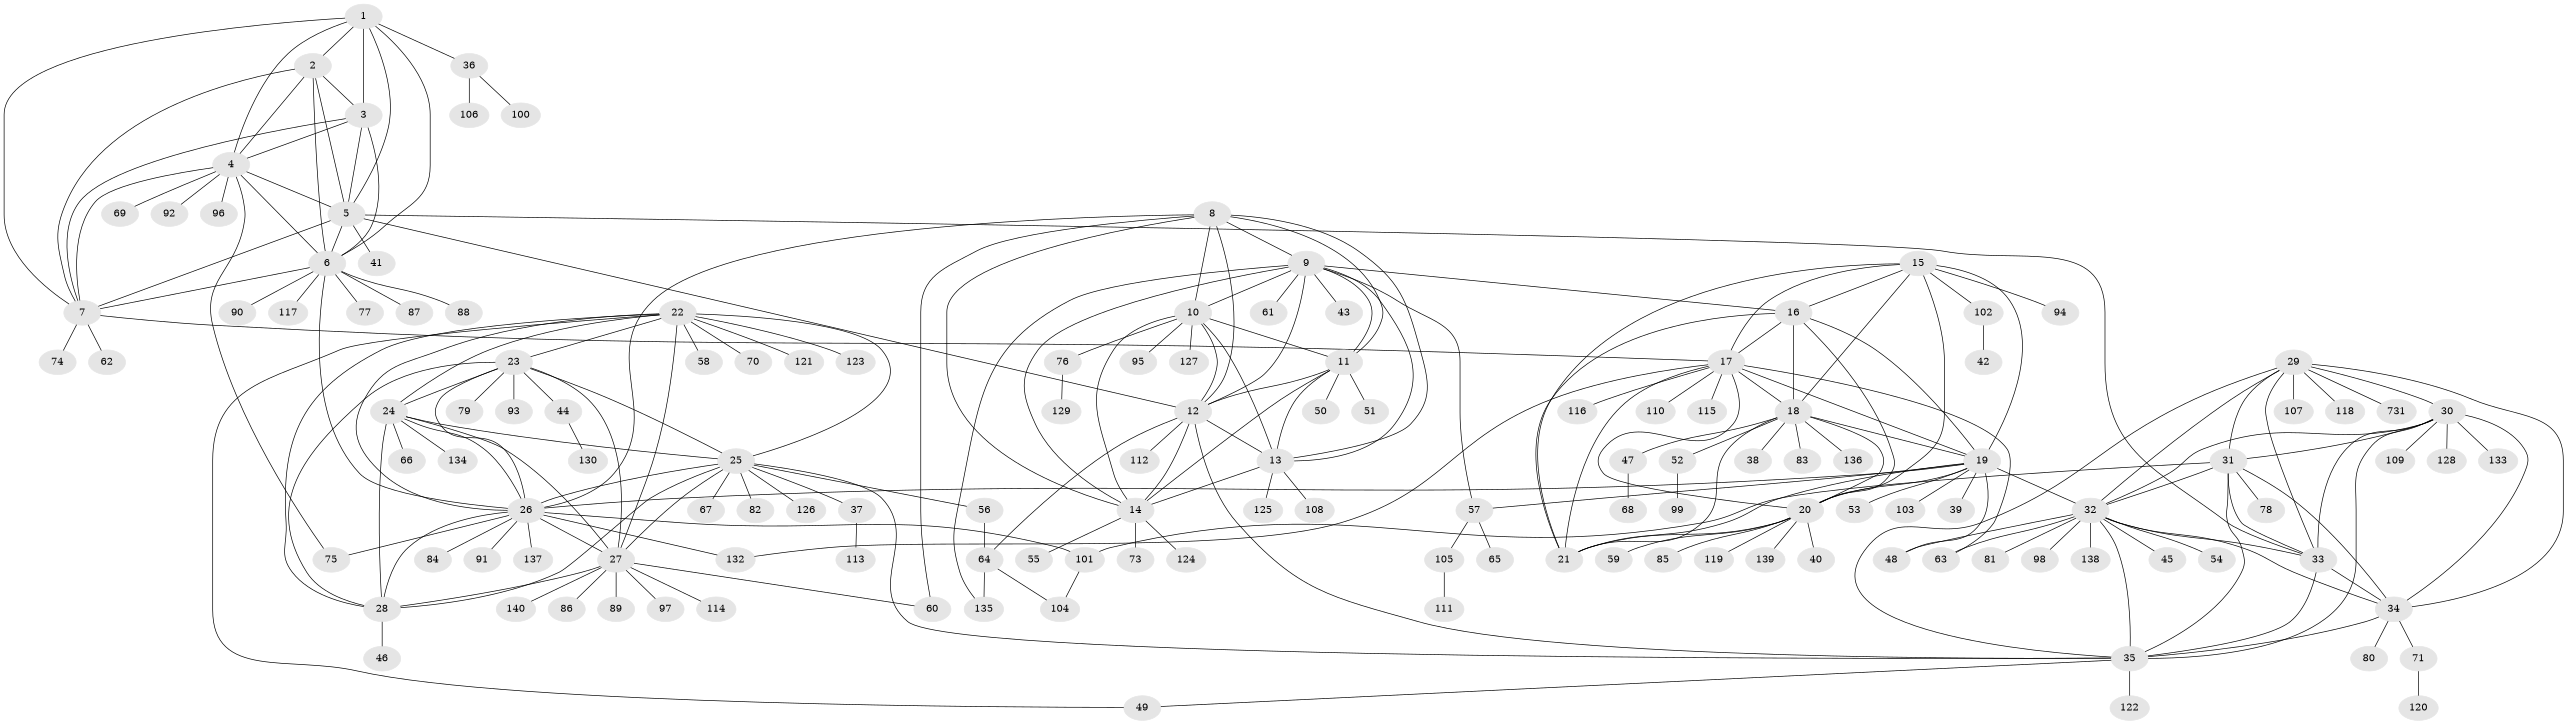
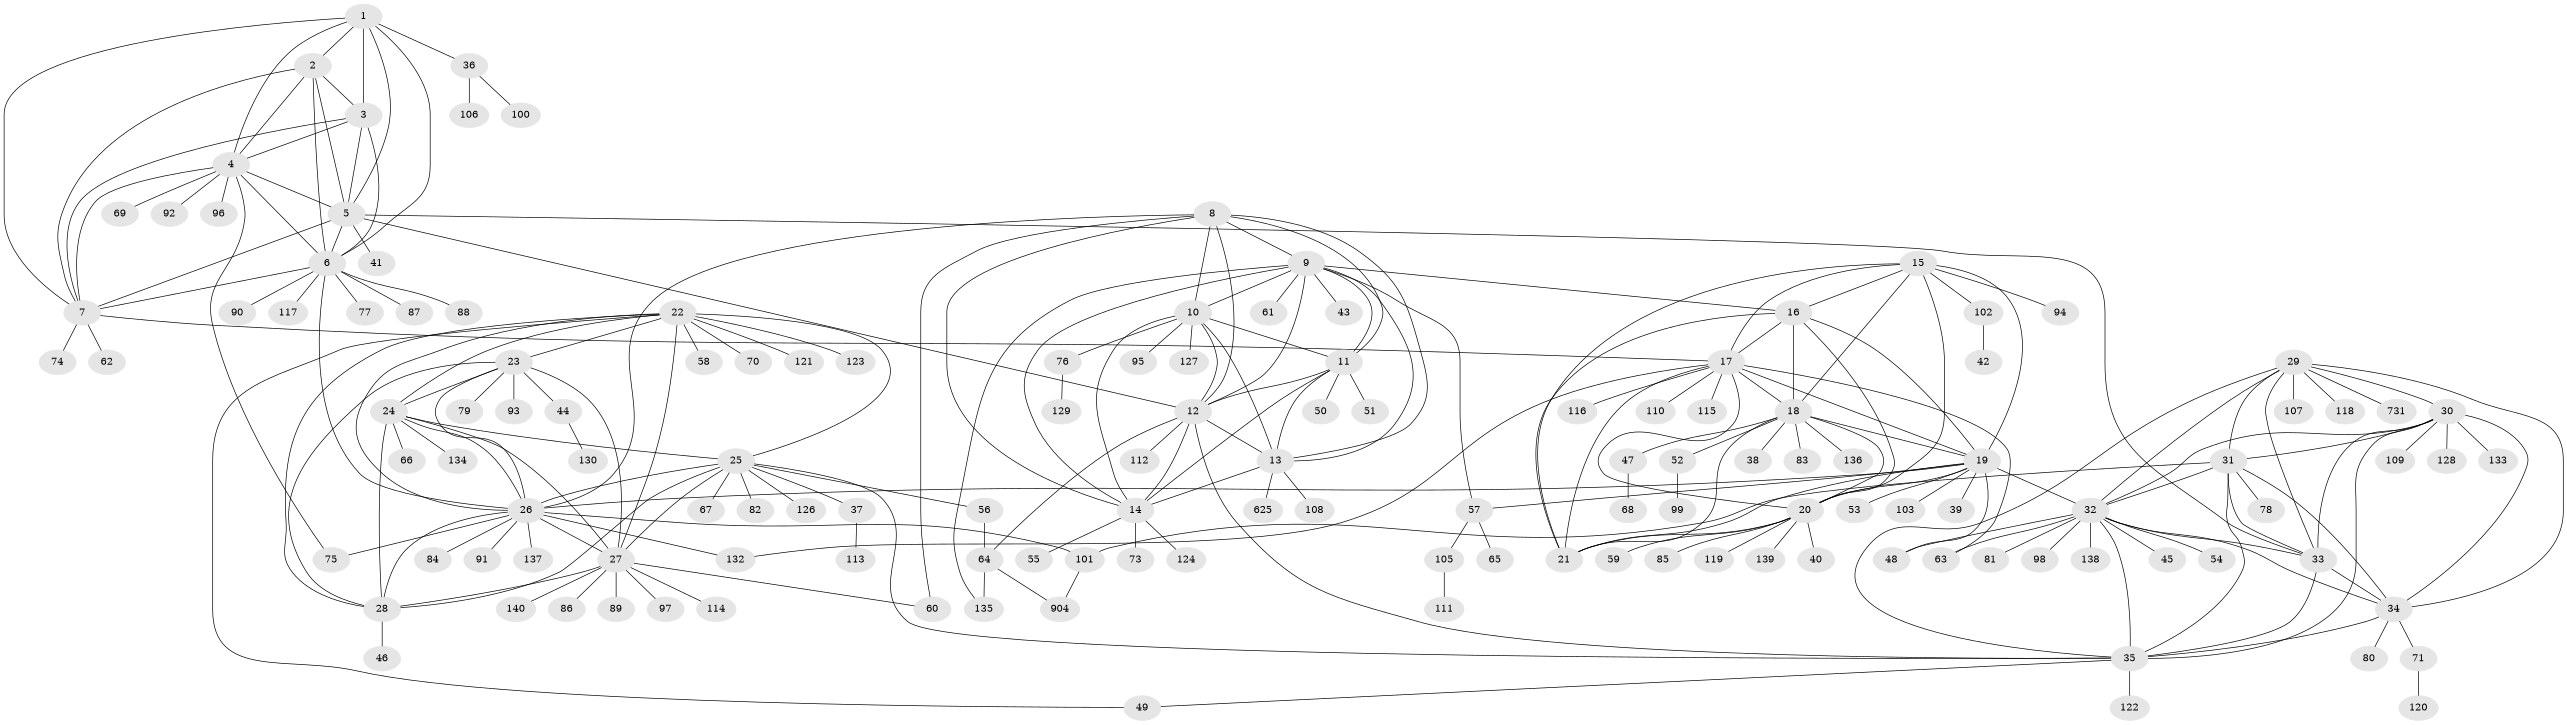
edge "23" -- "25": removed
node "125": label "125" -> "625"
node "104": label "104" -> "904"
